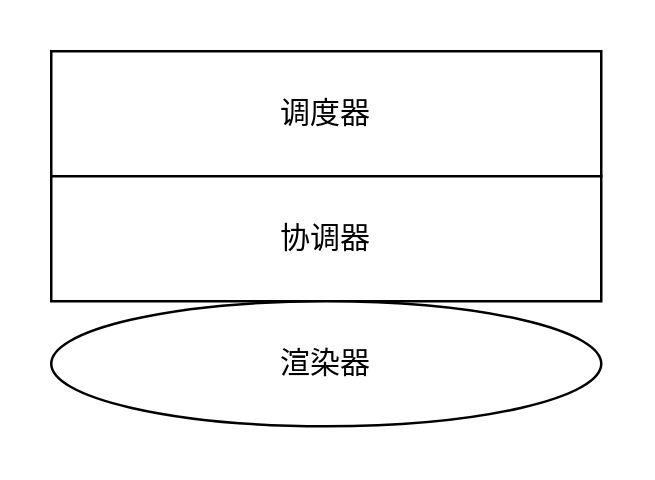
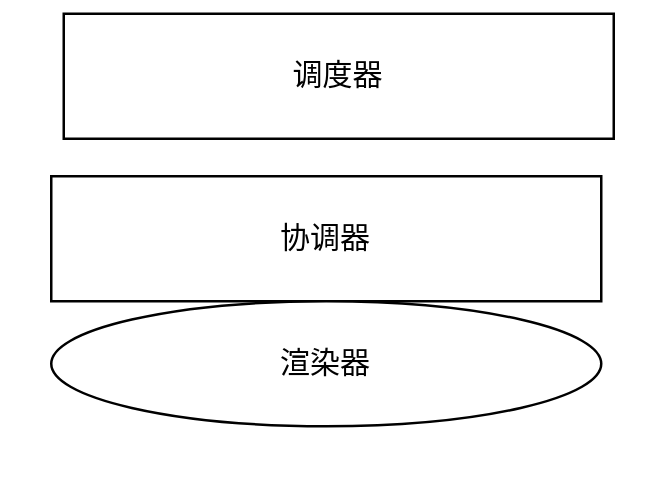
node "调度器": moved (326, 114) -> (339, 76)
